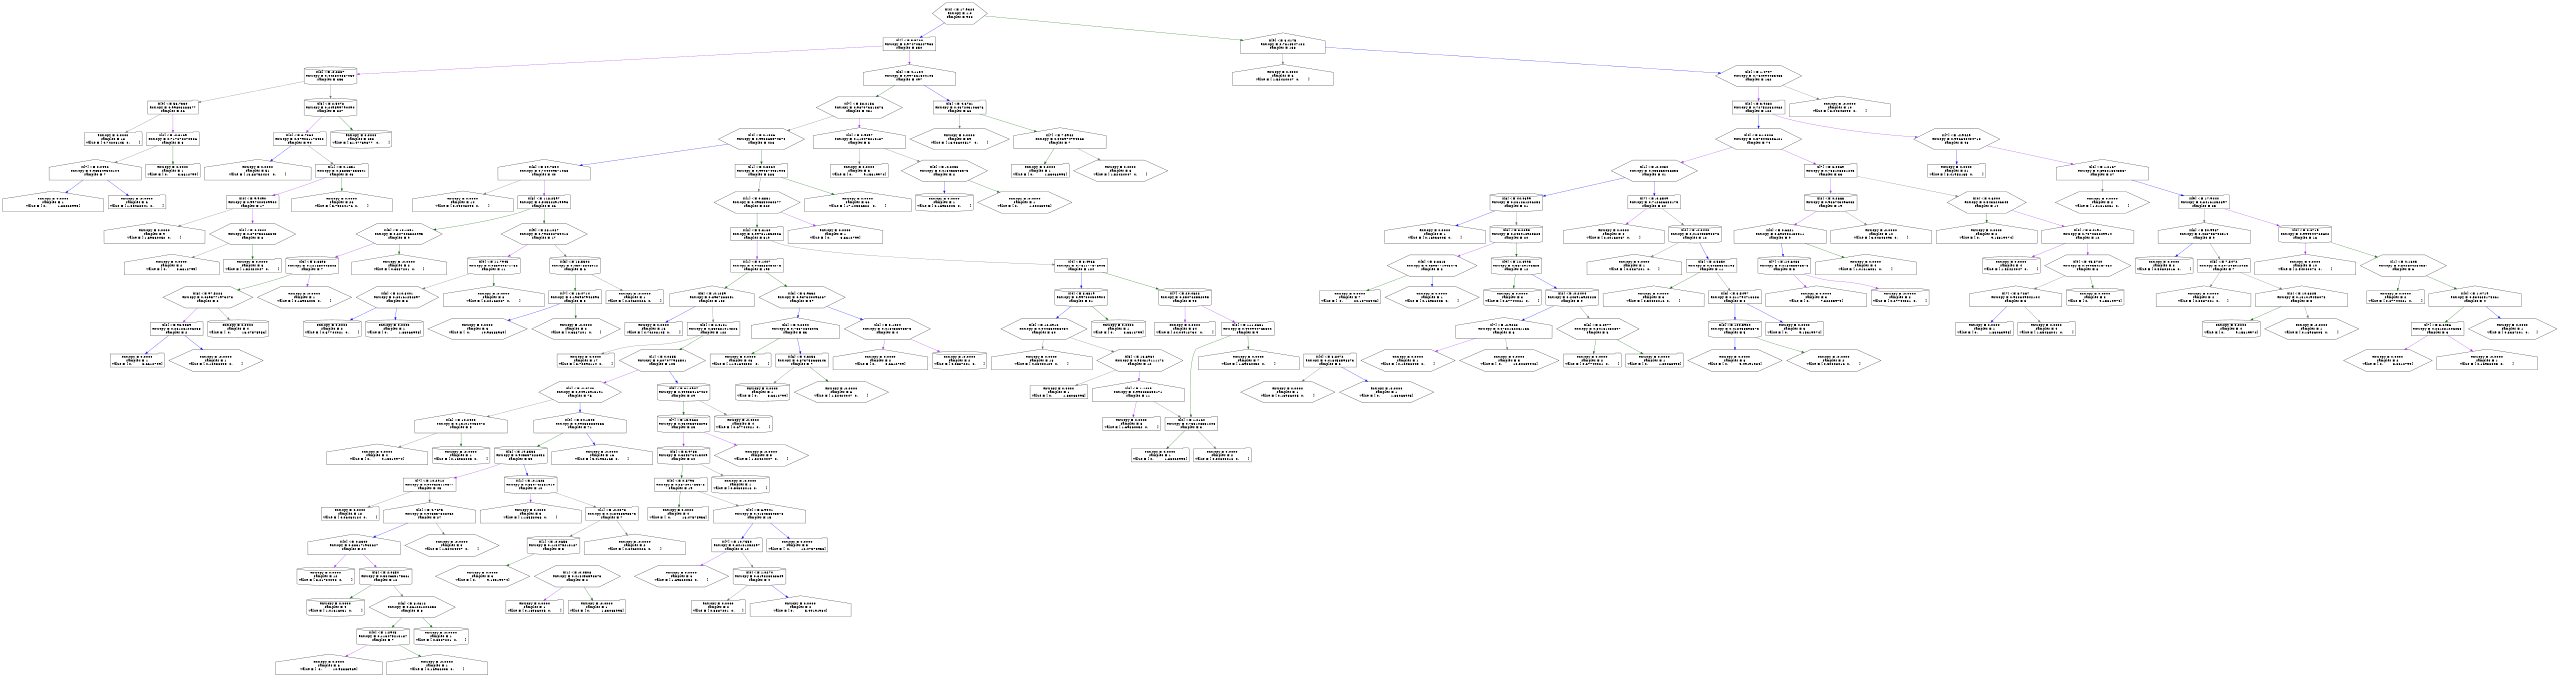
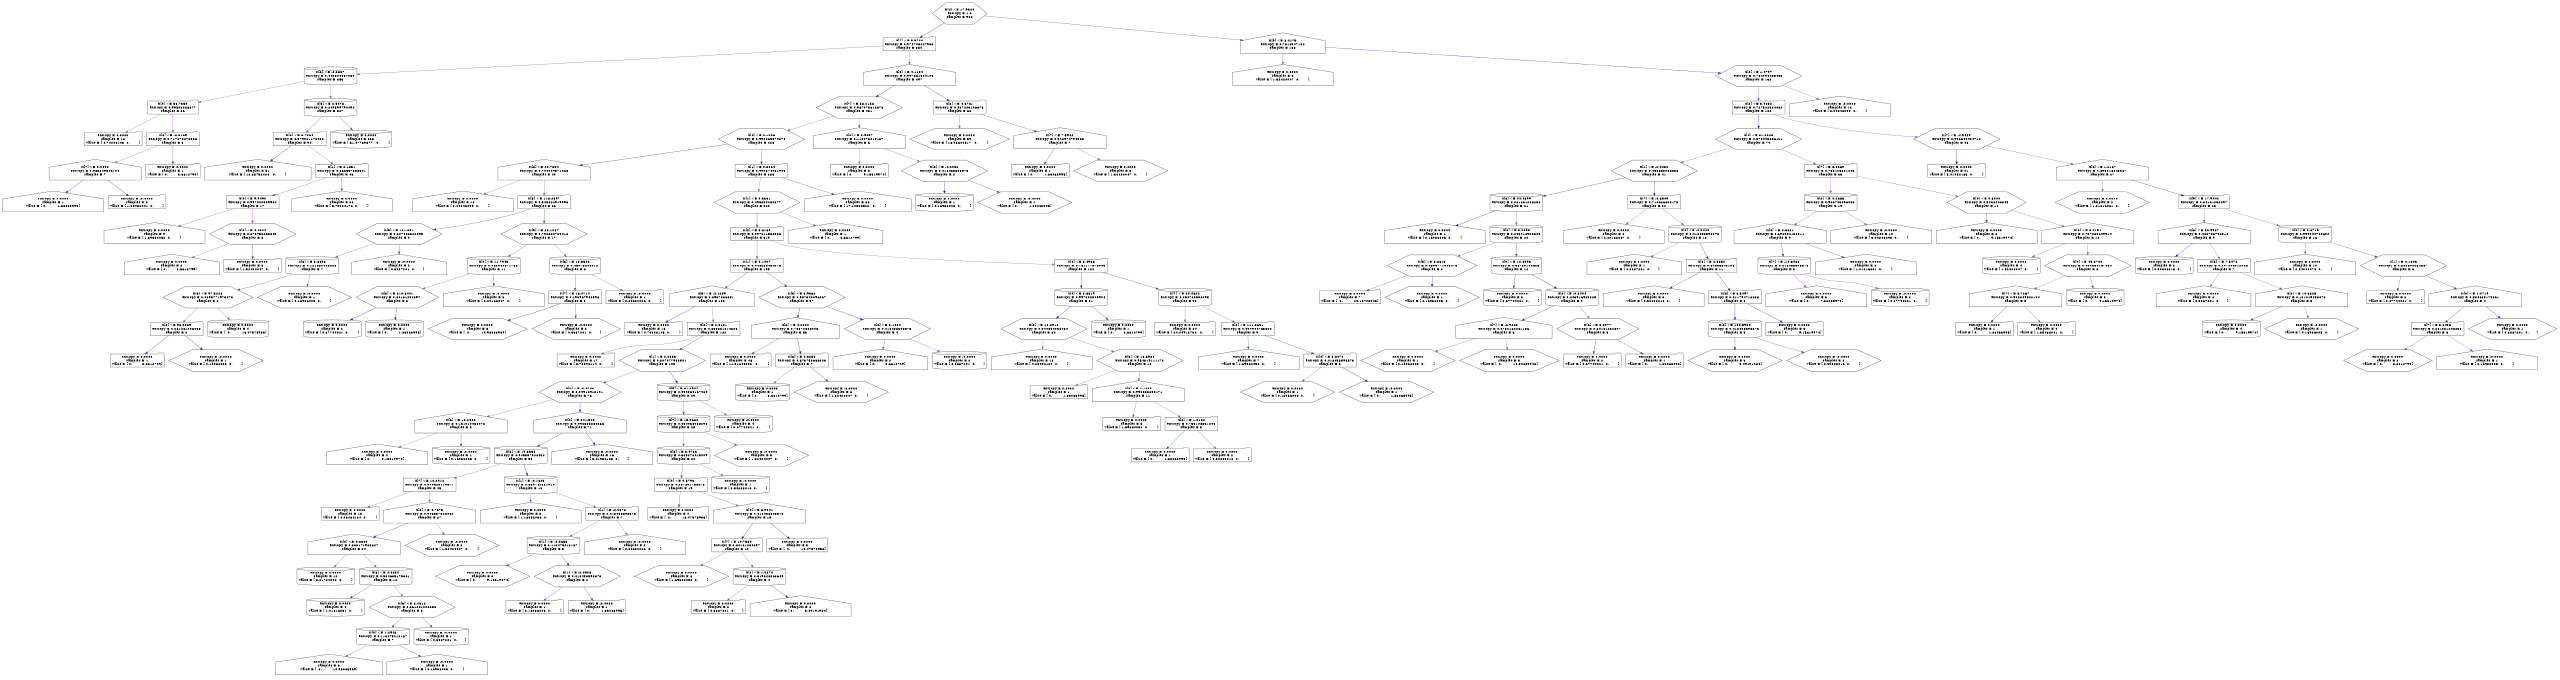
edge "X[3] <= 4.1154 entropy = 0.997561544105 samples = 497" -> "X[7] <= 58.2156 entropy = 0.987073813376 samples = 431": color darkgreen -> blue
edge "X[3] <= 2.5850 entropy = 0.34653342198 samples = 11" -> "X[3] <= 3.5497 entropy = 0.211794716638 samples = 8": color gray40 -> blue
edge "X[8] <= 111.8631 entropy = 0.999944765602 samples = 9" -> "X[0] <= 1.2160 entropy = 0.755108831203 samples = 3": now "X[8] <= 111.8631 entropy = 0.999944765602 samples = 9" -> "X[4] <= 8.8072 entropy = 0.418458598373 samples = 2"
edge "X[1] <= -0.0653 entropy = 0.113475213187 samples = 5" -> "X[1] <= -0.0508 entropy = 0.418458598373 samples = 2": added
